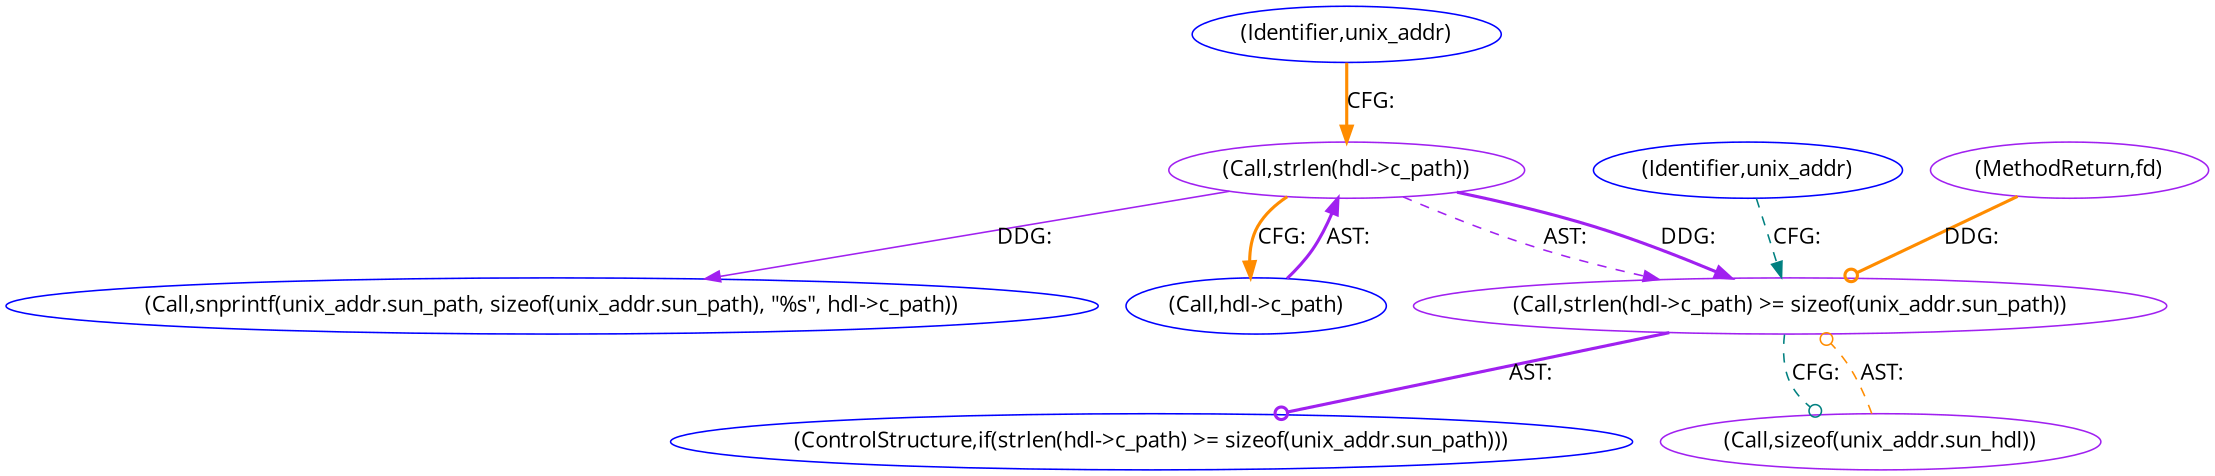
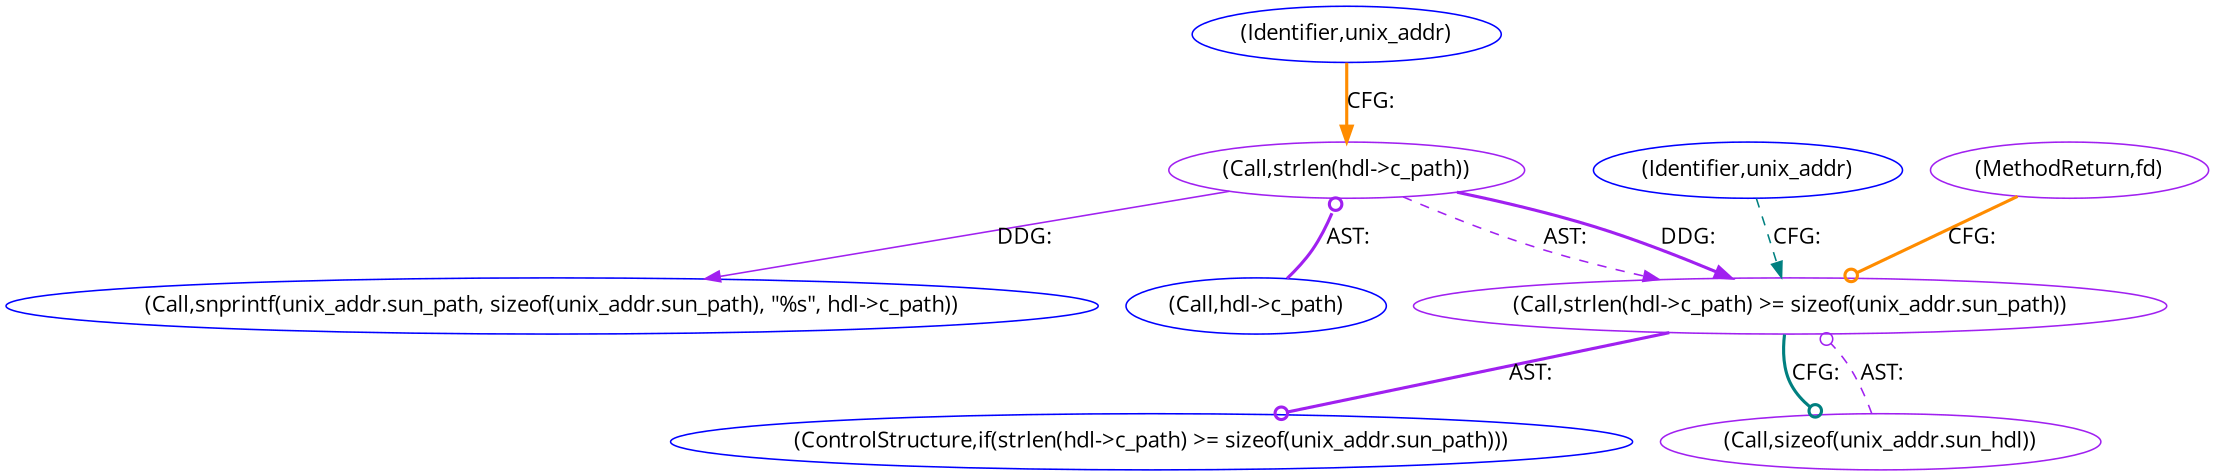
edge "(Call,strlen(hdl->c_path))" -> "(Call,hdl->c_path)": removed, label "CFG:"
edge "(MethodReturn,fd)" -> "(Call,strlen(hdl->c_path) >= sizeof(unix_addr.sun_path))": label "DDG: " -> "CFG: "
edge "(Call,hdl->c_path)" -> "(Call,strlen(hdl->c_path))": arrowhead normal -> odot
edge "(Call,strlen(hdl->c_path) >= sizeof(unix_addr.sun_path))" -> "(Call,sizeof(unix_addr.sun_hdl))": style dashed -> bold
edge "(Call,sizeof(unix_addr.sun_hdl))" -> "(Call,strlen(hdl->c_path) >= sizeof(unix_addr.sun_path))": color darkorange -> purple
